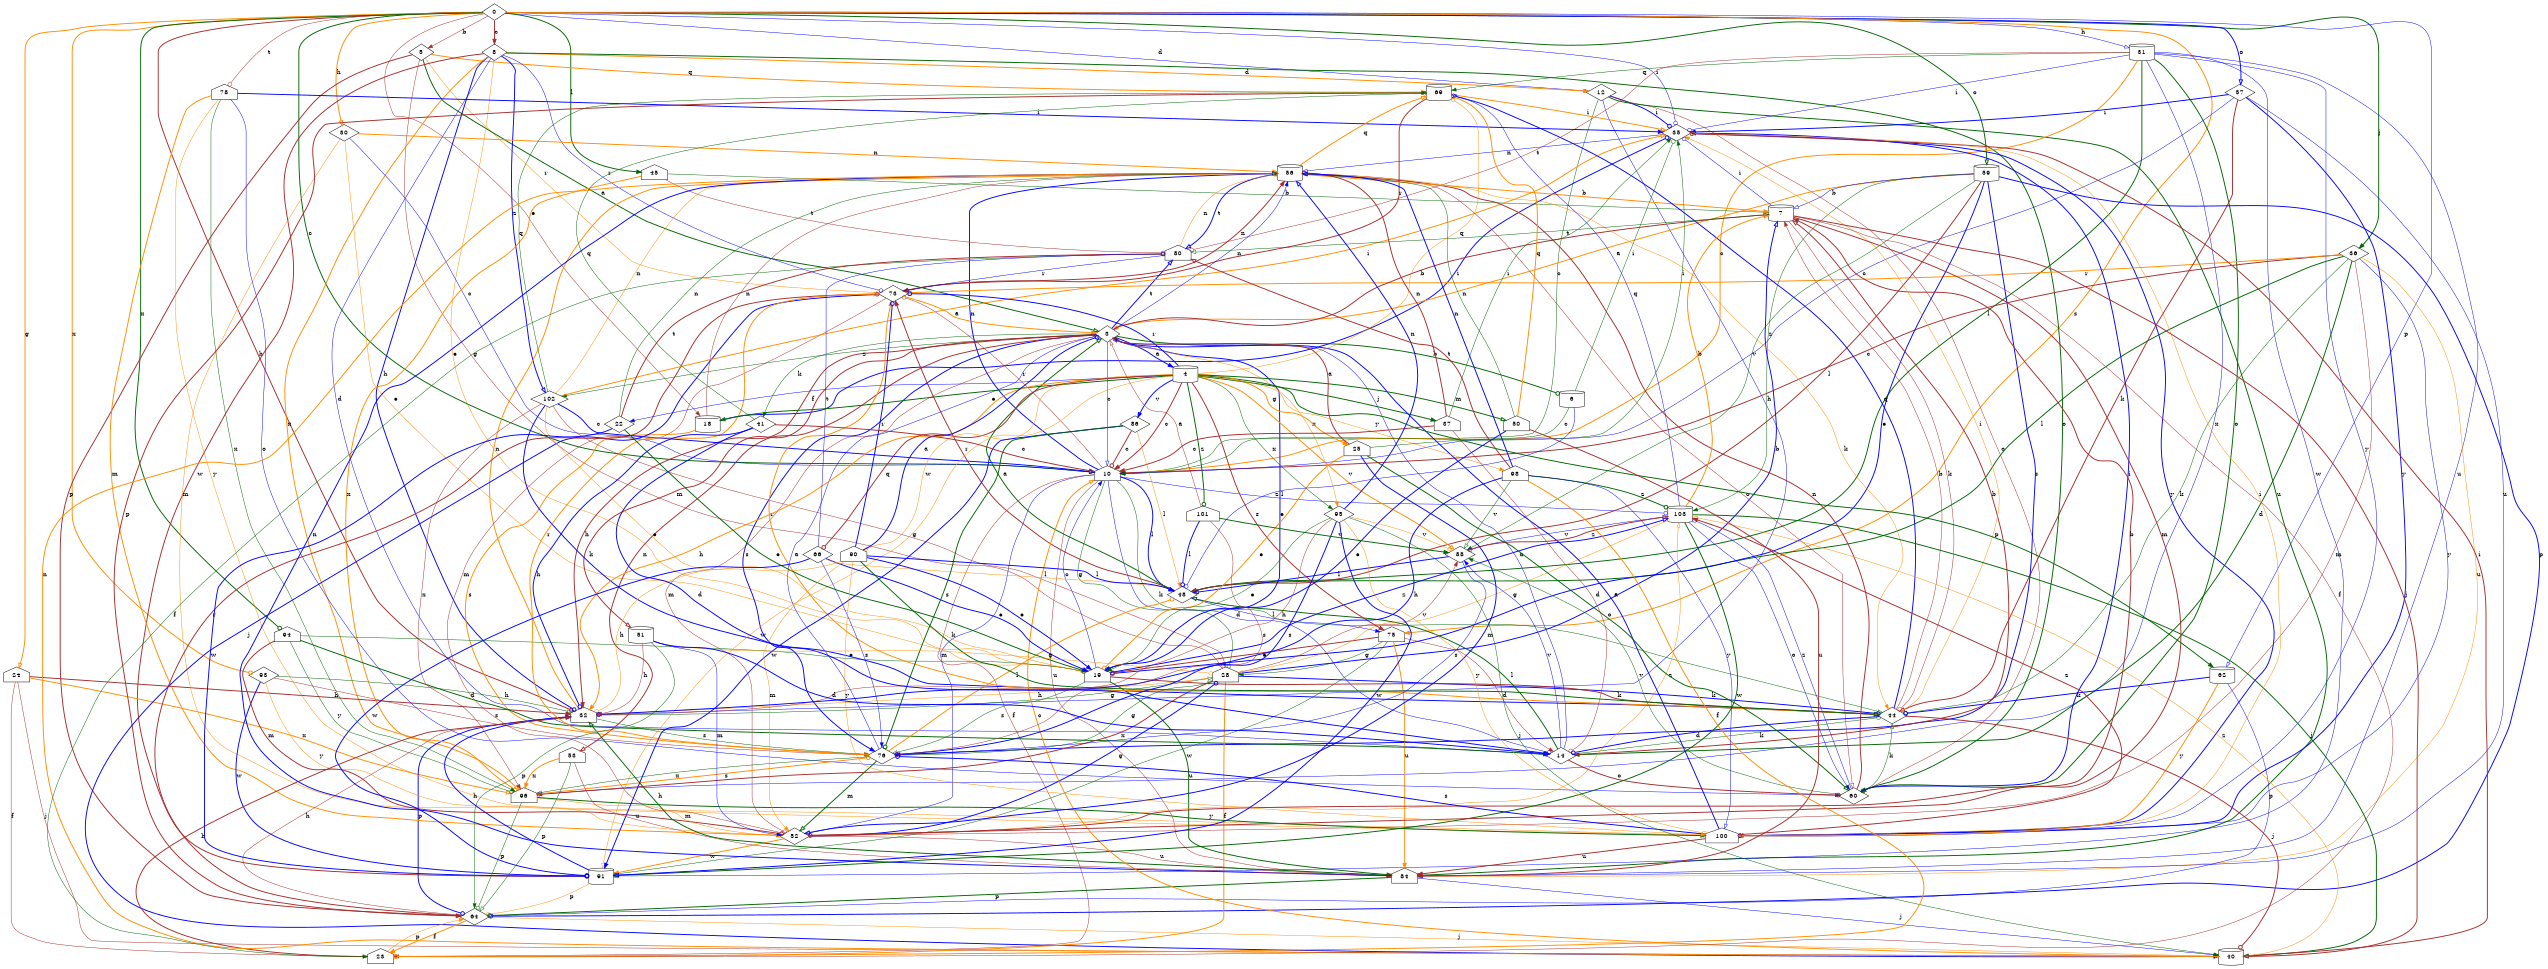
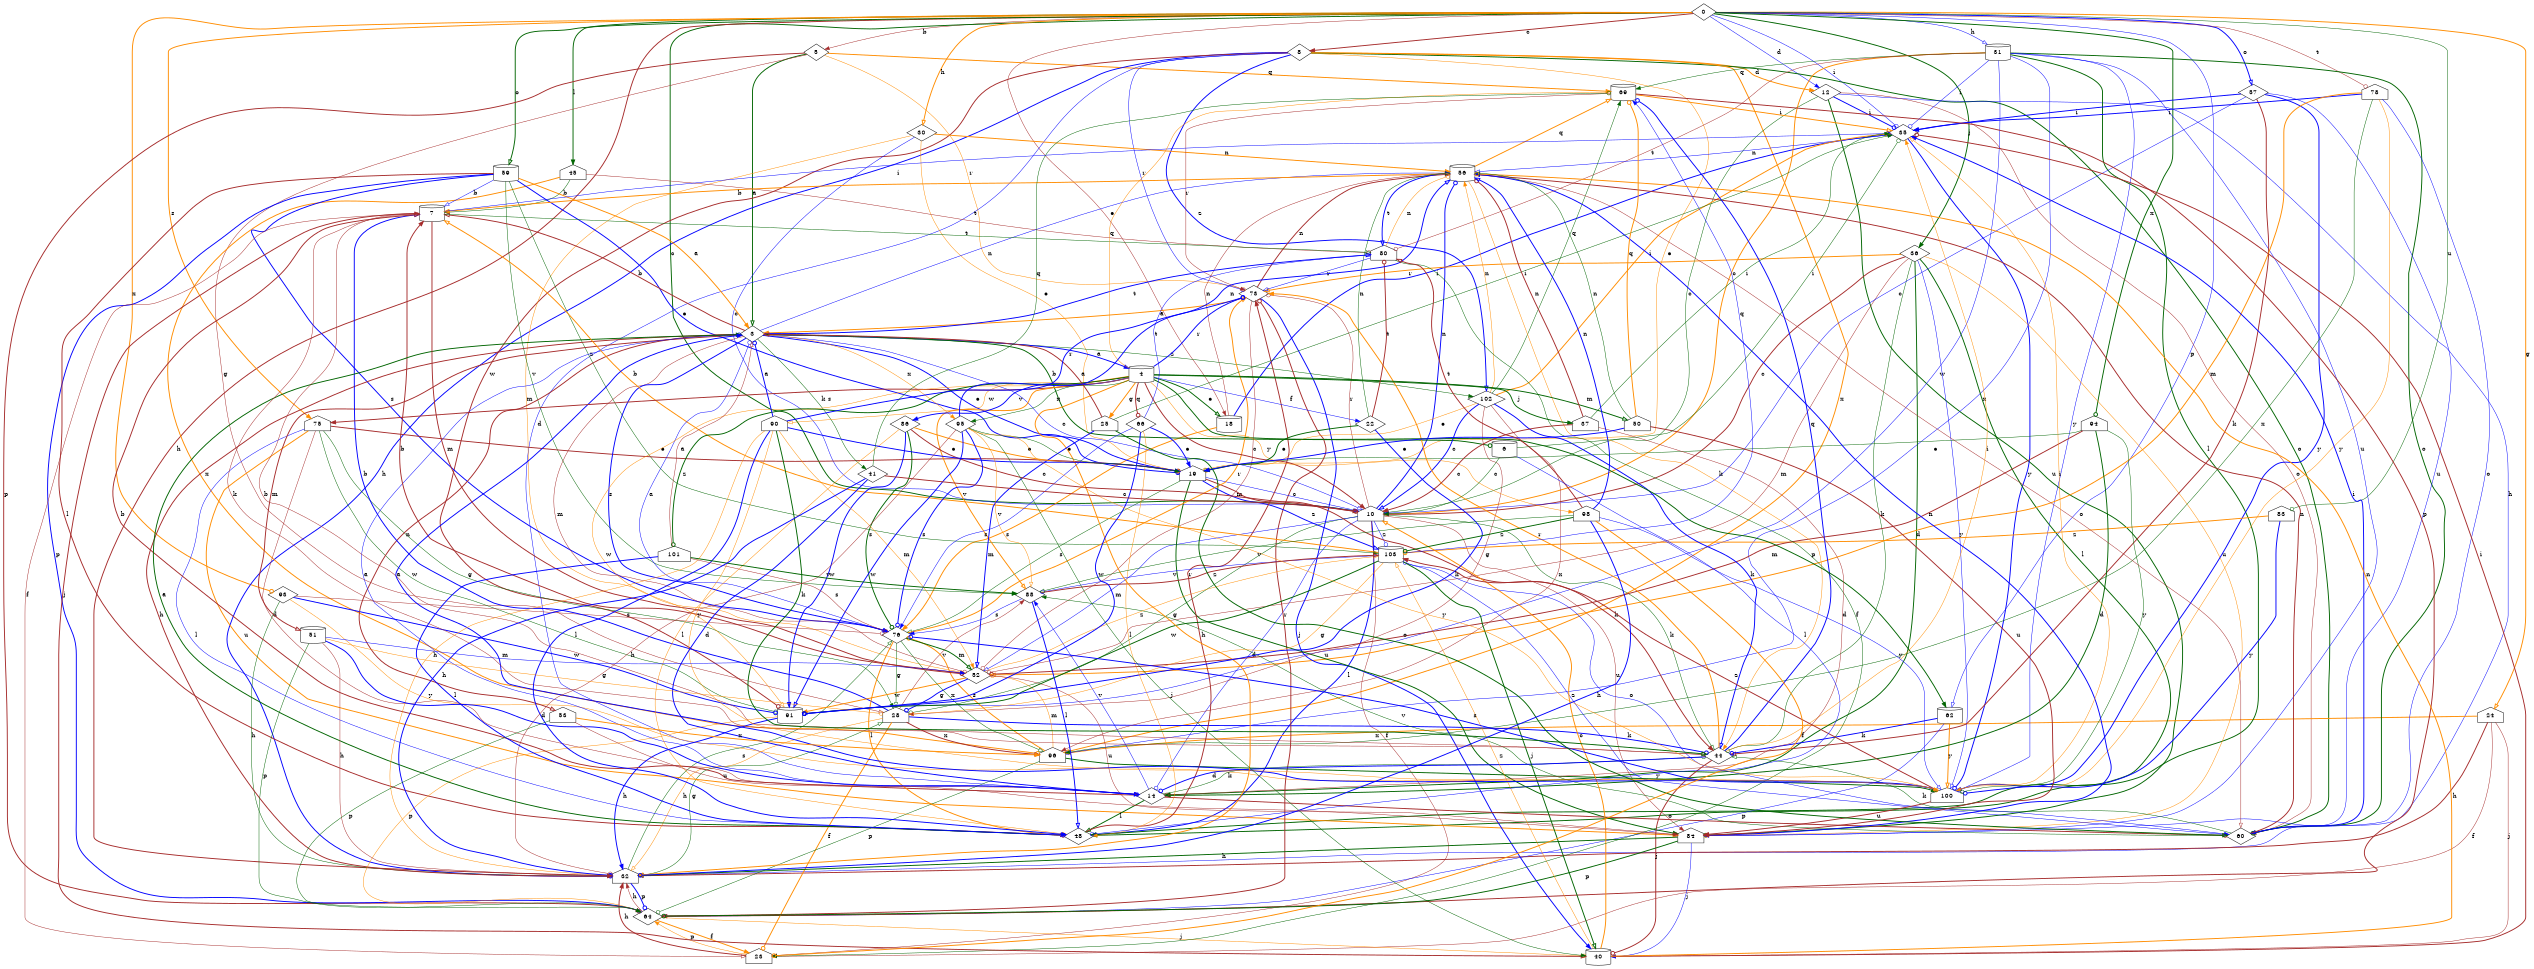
edge "32" -> "56": removed, label "n"
edge "69" -> "73": style bold -> solid
node "83": added
edge "25" -> "19": now "86" -> "19"
edge "48" -> "75": reversed
edge "22" -> "91": label "w" -> "k"
edge "94" -> "96": now "94" -> "100"
